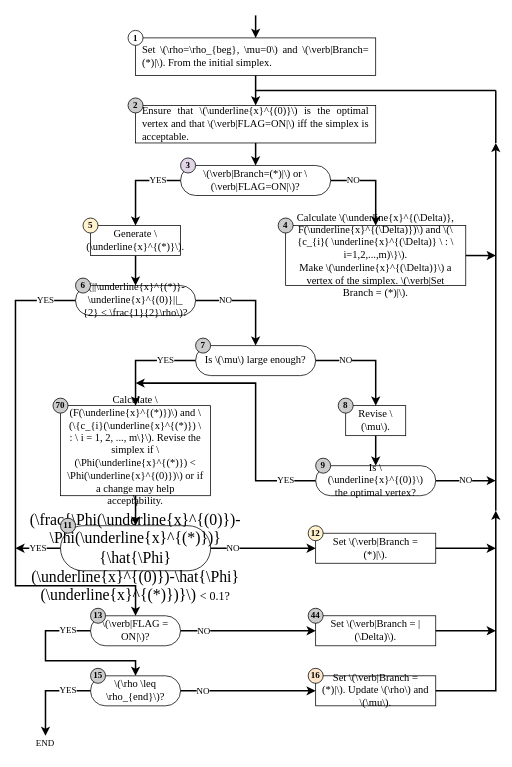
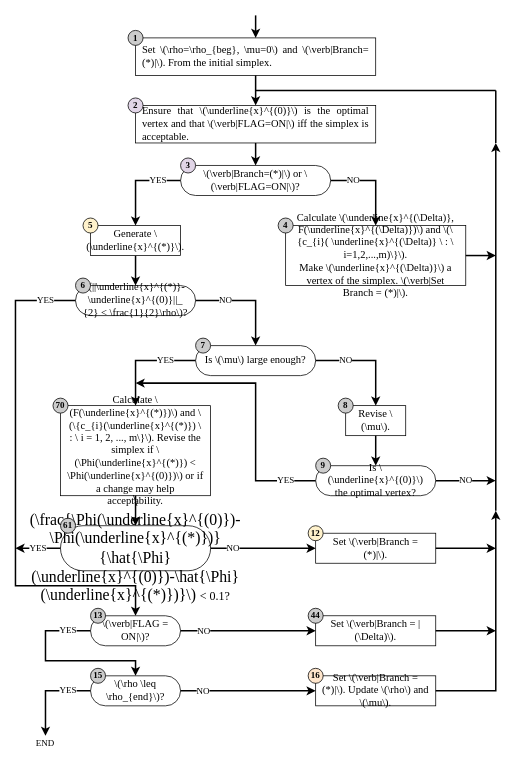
node "1": fillcolor #ffffff -> #cccccc
node "2": fillcolor #cccccc -> #e1d5e7
node "11": label "11" -> "61"
